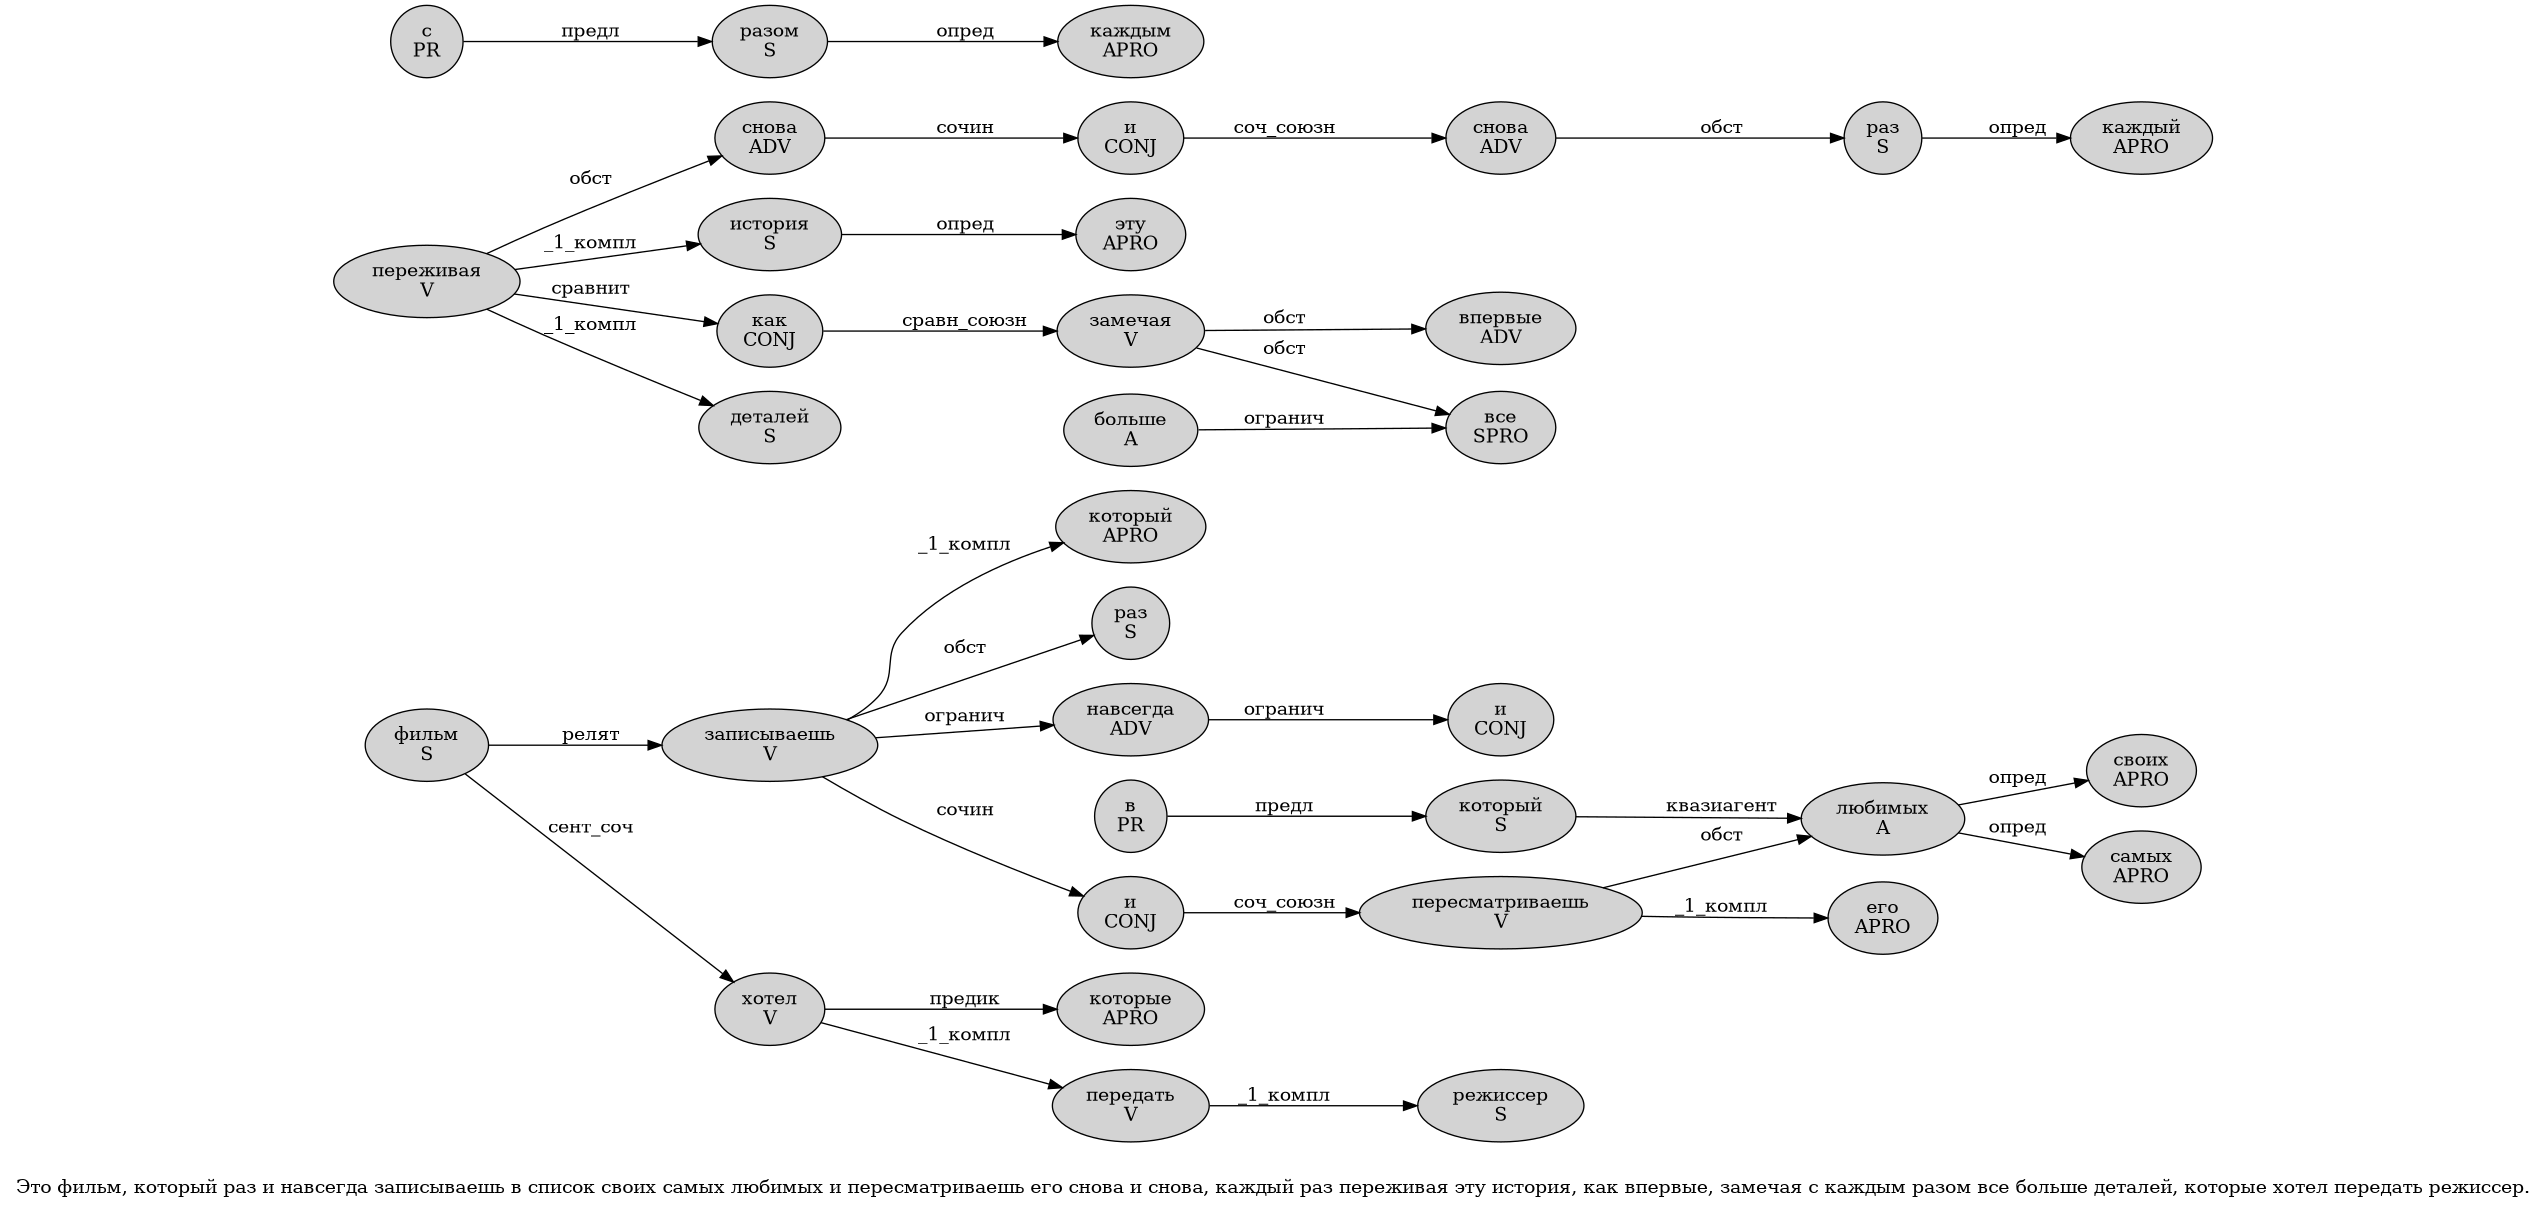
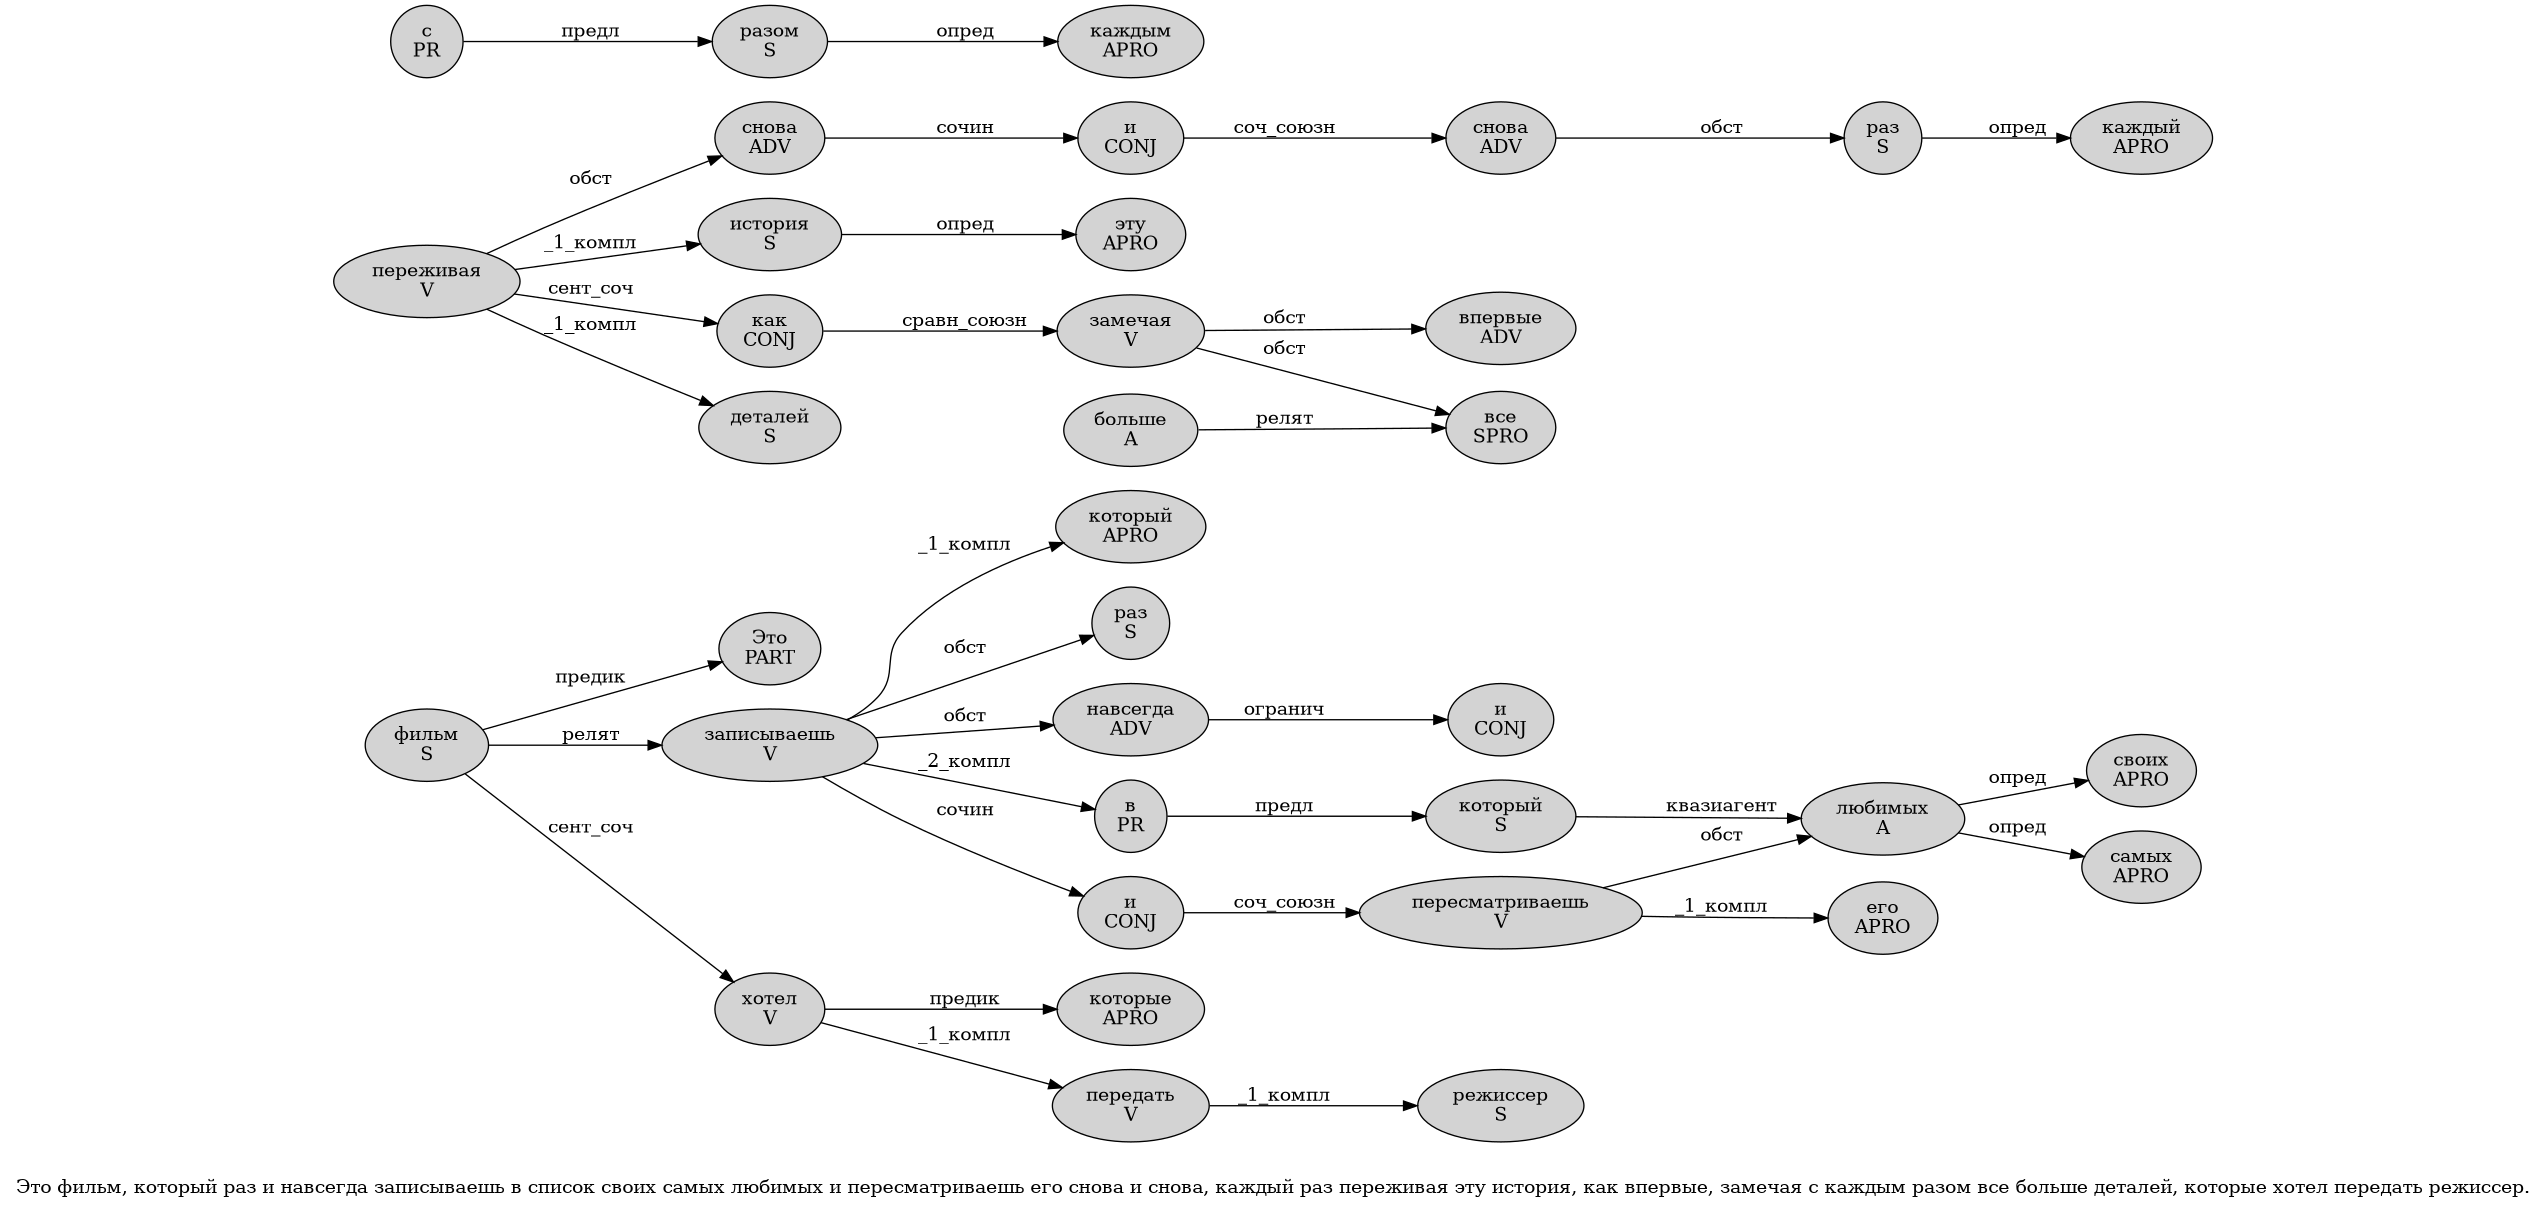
edge "переживая V" -> "как CONJ": label "сравнит" -> "сент_соч"
edge "больше A" -> "все SPRO": label "огранич" -> "релят"
node "Это PART": added
edge "записываешь V" -> "навсегда ADV": label "огранич" -> "обст"
edge "записываешь V" -> "в PR": added, label "_2_компл"
